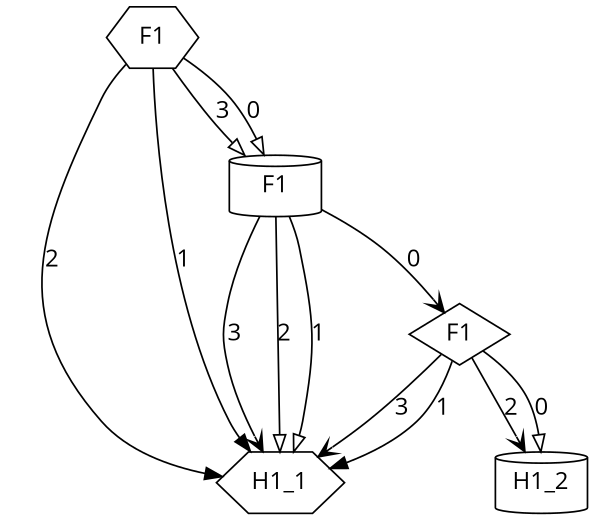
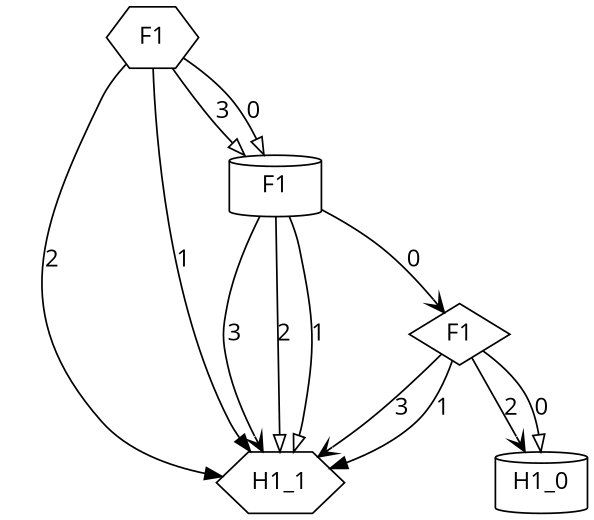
node "H1_2": label "H1_2" -> "H1_0"
